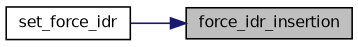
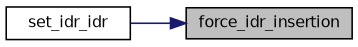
node "set_force_idr": label "set_force_idr" -> "set_idr_idr"
